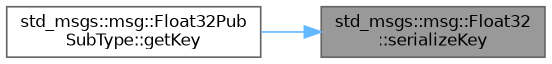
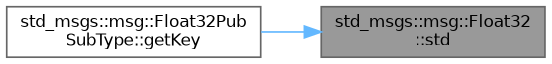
node "std_msgs::msg::Float32 ::serializeKey": label "std_msgs::msg::Float32 ::serializeKey" -> "std_msgs::msg::Float32 ::std"
